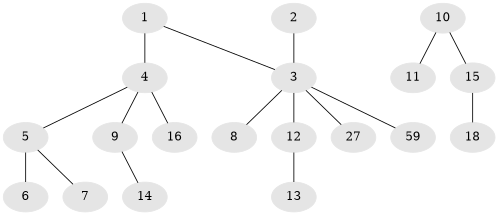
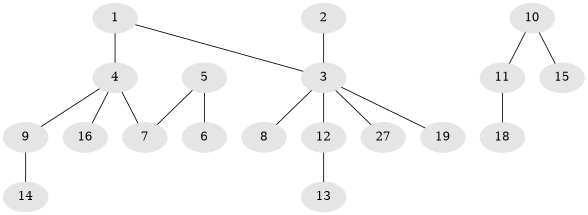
edge "4" -- "5": now "4" -- "7"
edge "15" -- "18": now "11" -- "18"
node "59": label "59" -> "19"
